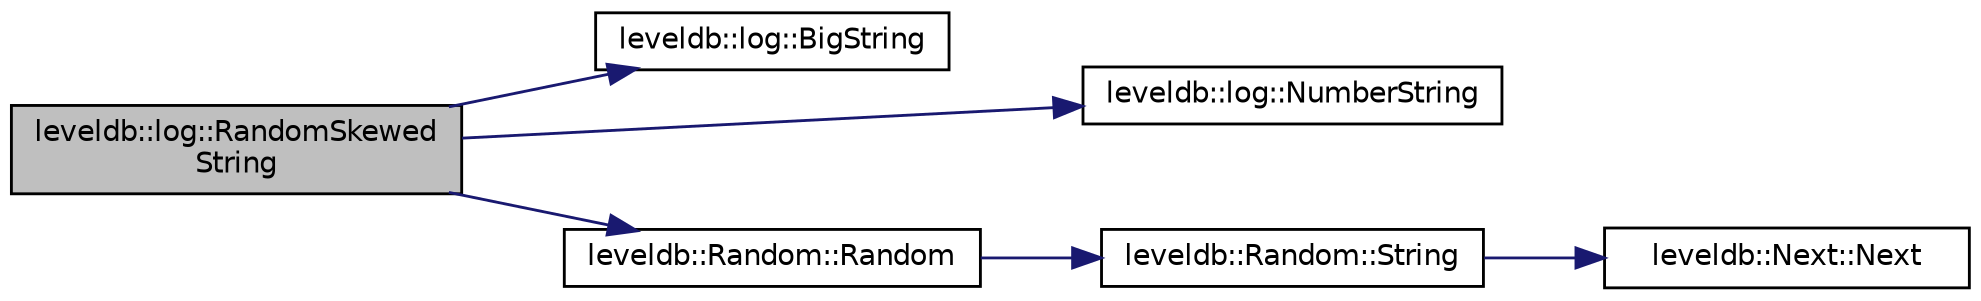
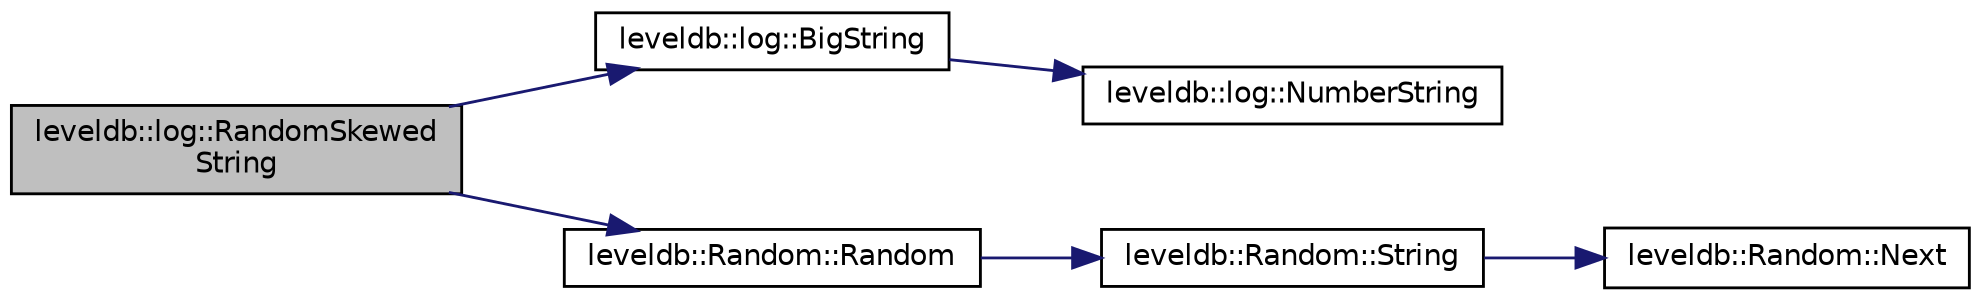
edge "leveldb::log::RandomSkewed String" -> "leveldb::log::NumberString": now "leveldb::log::BigString" -> "leveldb::log::NumberString"
node "leveldb::Next::Next": label "leveldb::Next::Next" -> "leveldb::Random::Next"
